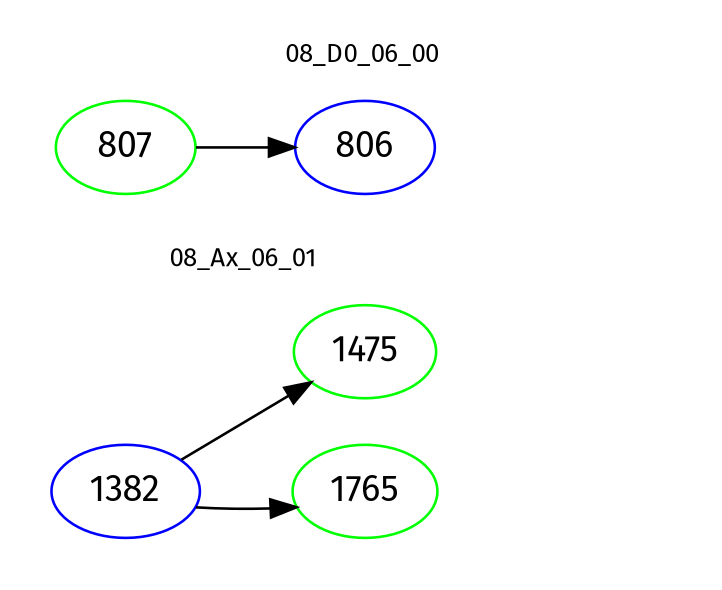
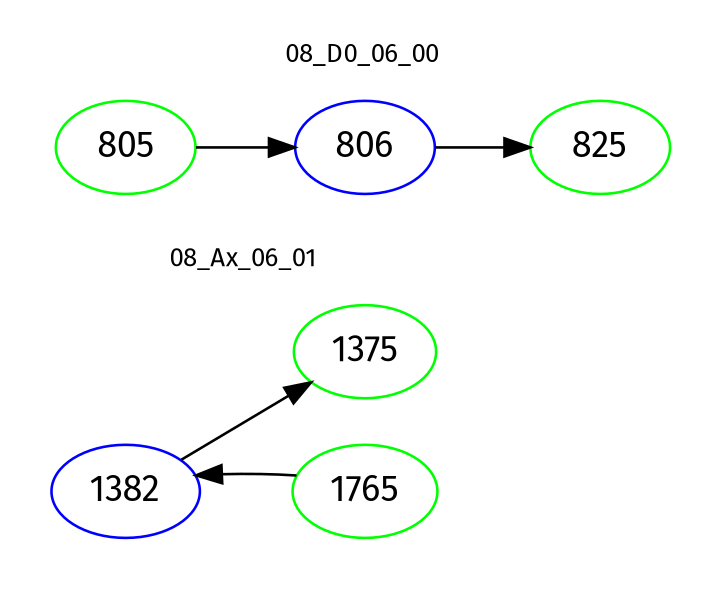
node "807": label "807" -> "805"
node "825": added
node "1475": label "1475" -> "1375"
edge "1382" -> "1765": reversed
